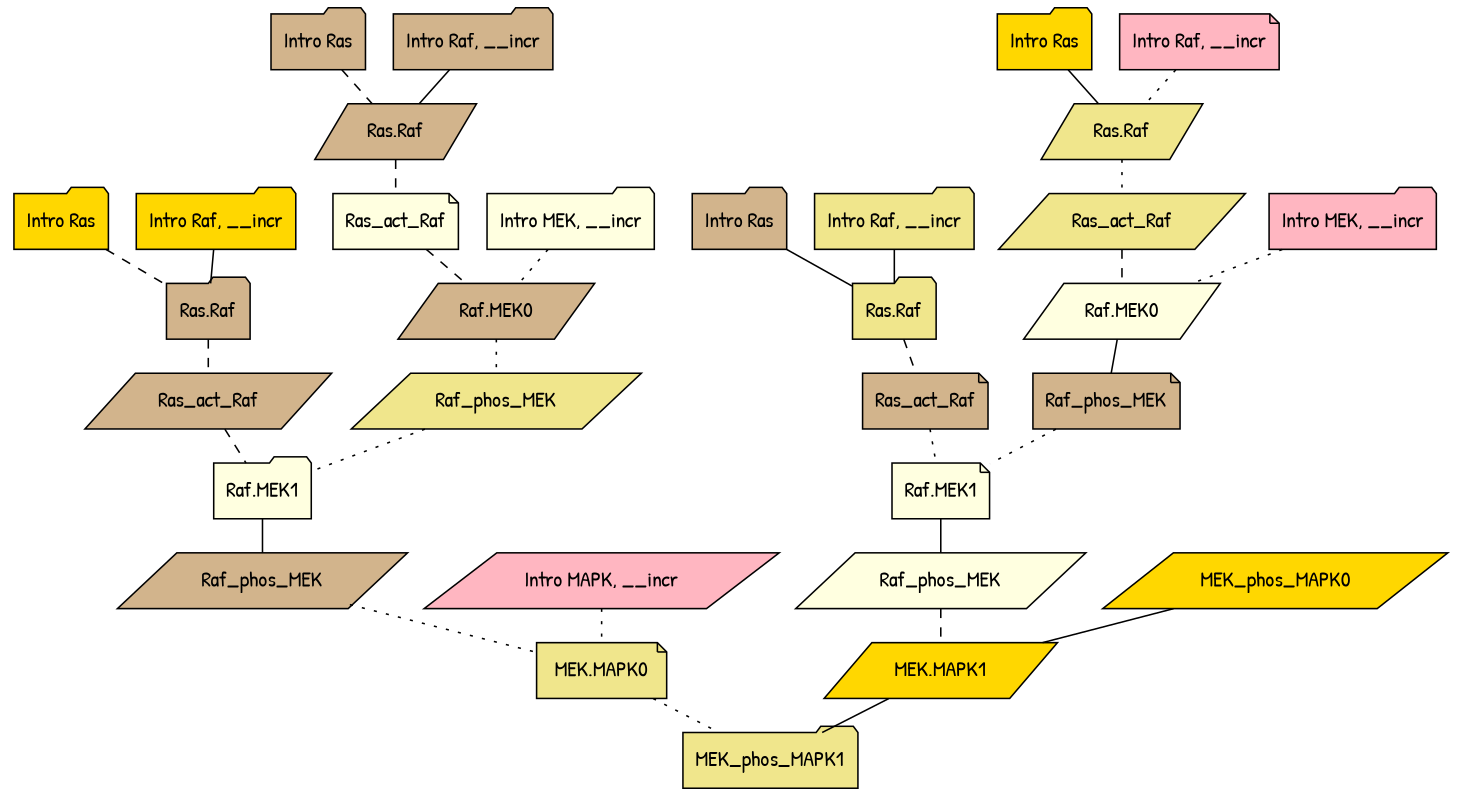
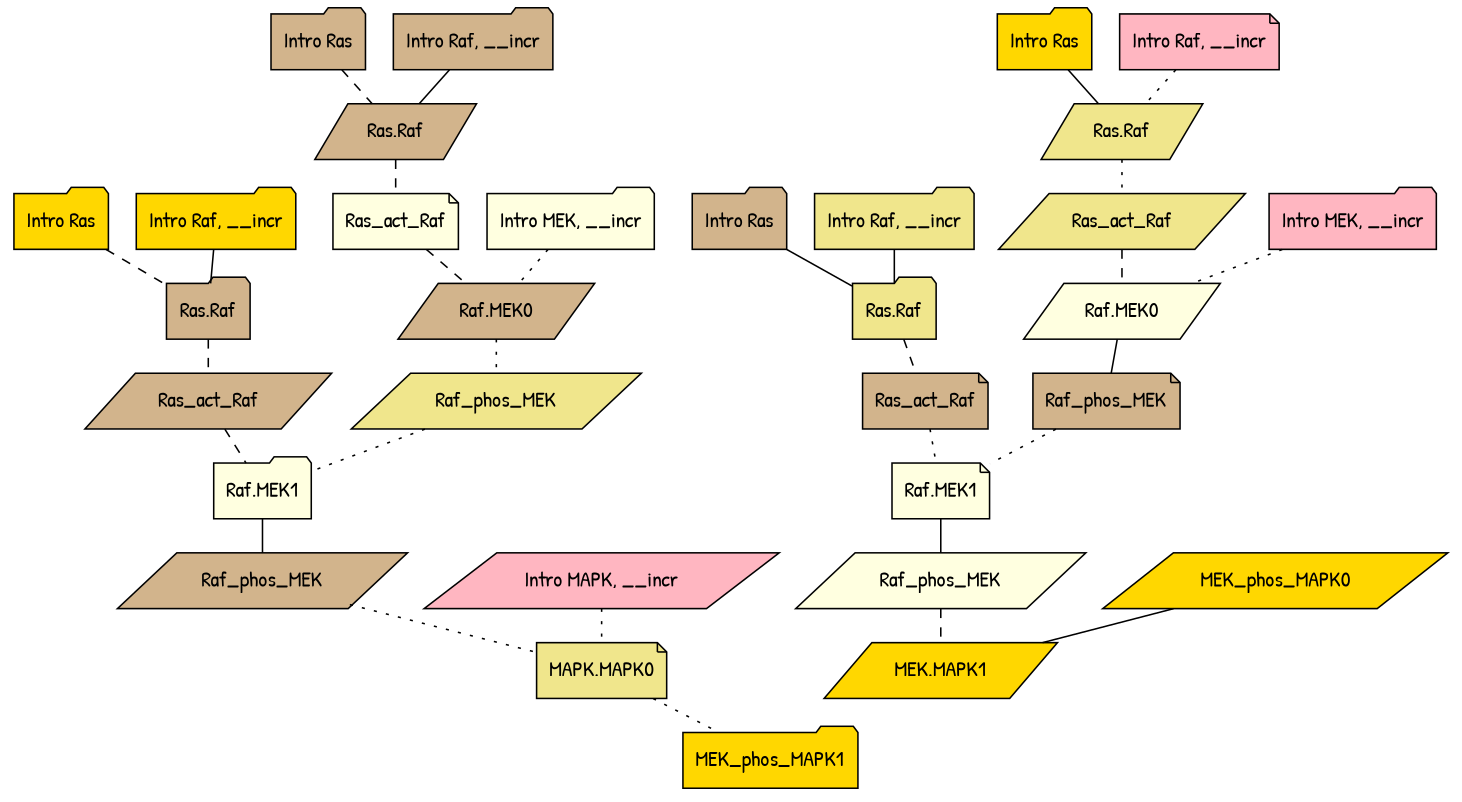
node "MEK.MAPK0": label "MEK.MAPK0" -> "MAPK.MAPK0"
edge "MEK.MAPK1" -- "MEK_phos_MAPK1": removed
node "MEK_phos_MAPK1": fillcolor khaki -> gold
